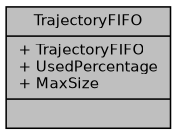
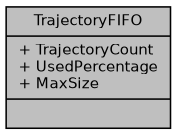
node "TrajectoryFIFO": text "+ TrajectoryFIFO" -> "+ TrajectoryCount"
